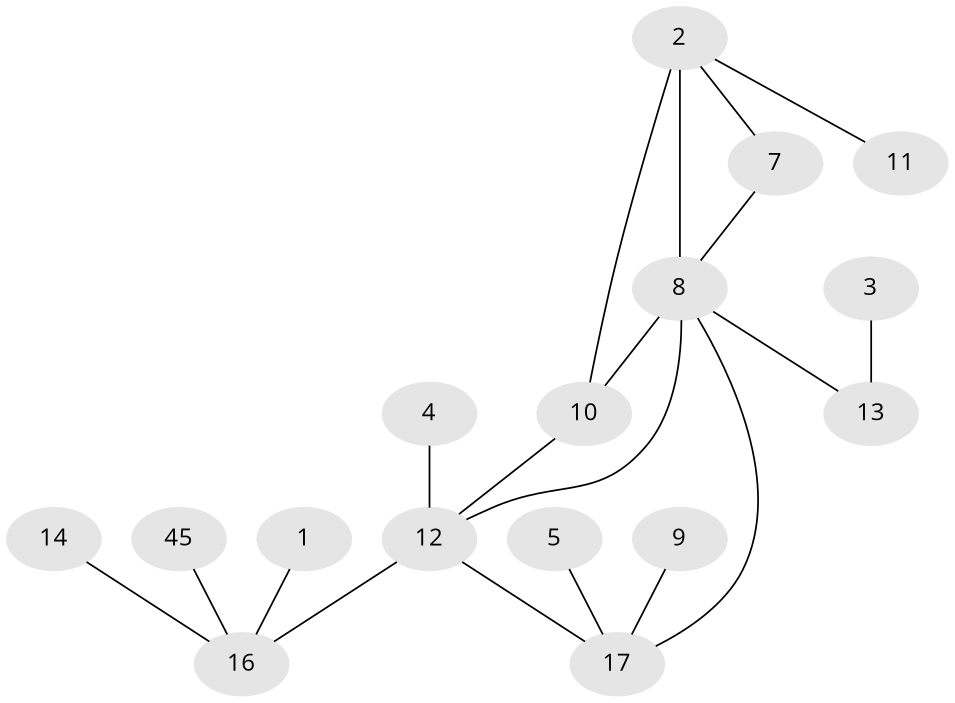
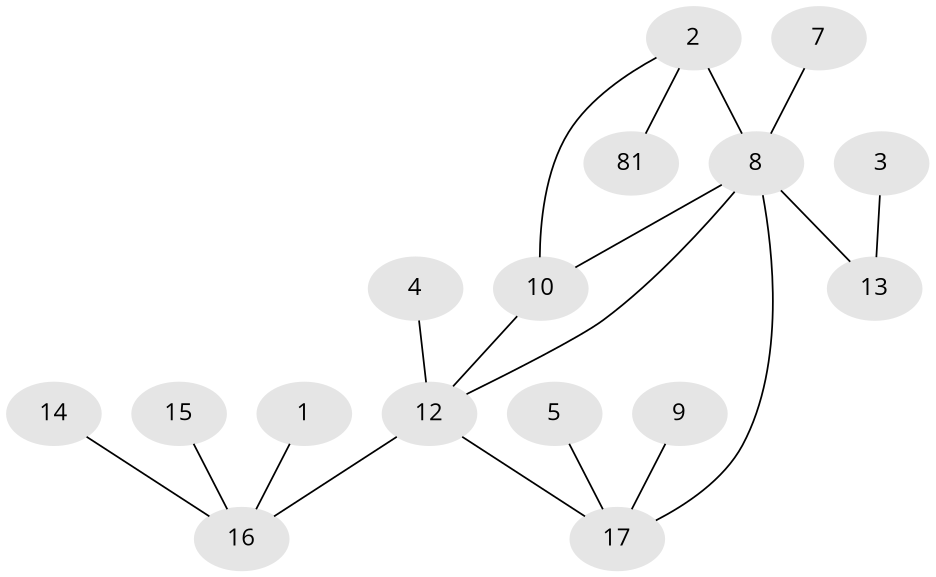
edge "2" -- "7": removed
node "11": label "11" -> "81"
node "45": label "45" -> "15"
